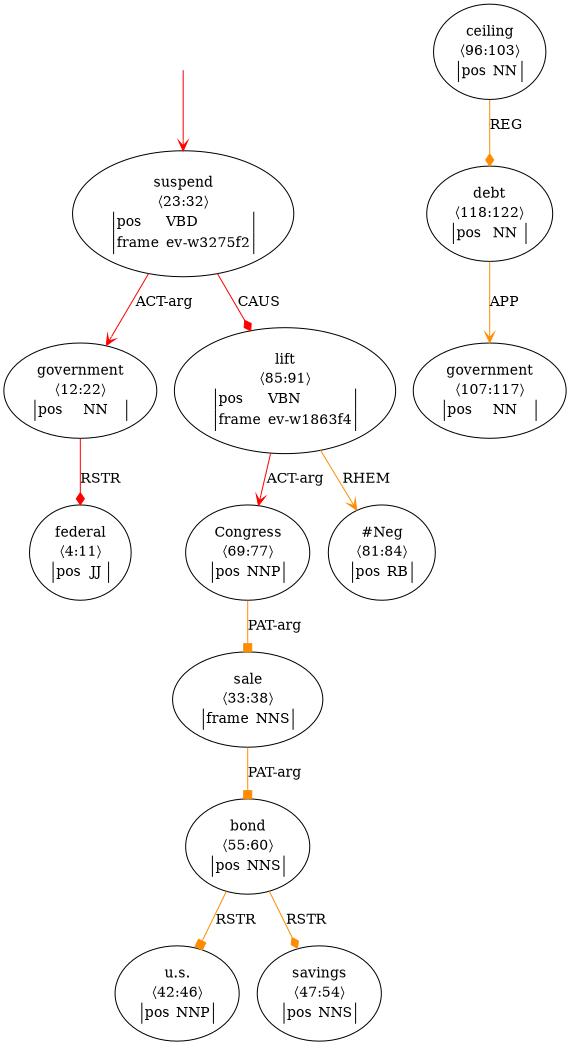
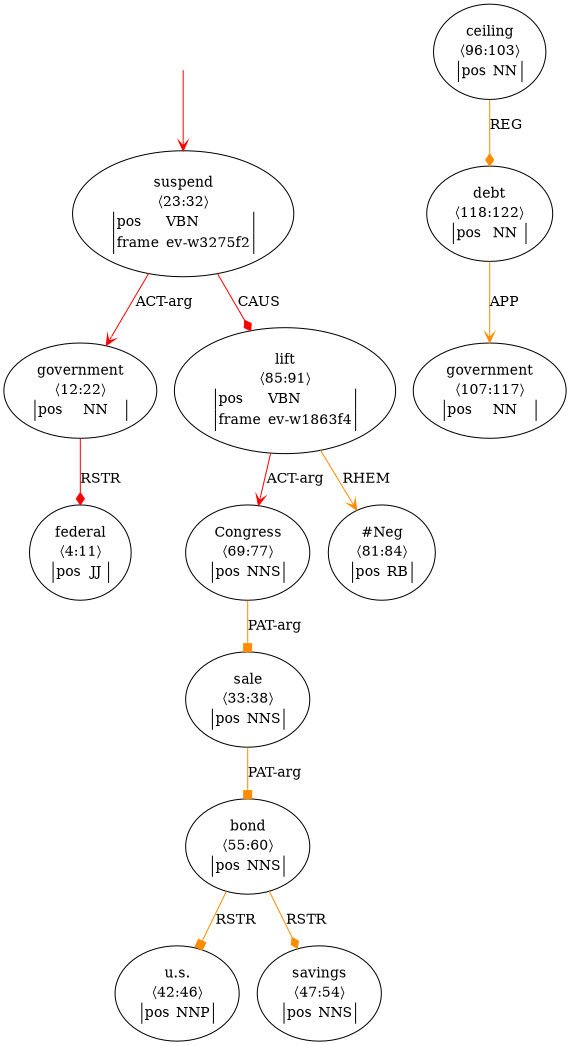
node "suspend": text "VBD" -> "VBN"
node "Congress": text "NNP" -> "NNS"
node "sale": text "frame" -> "pos"
